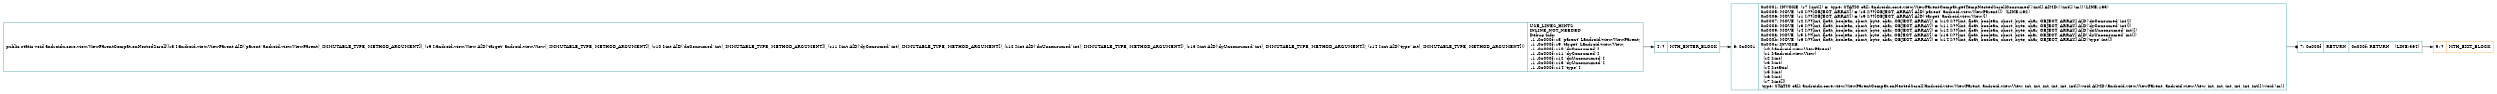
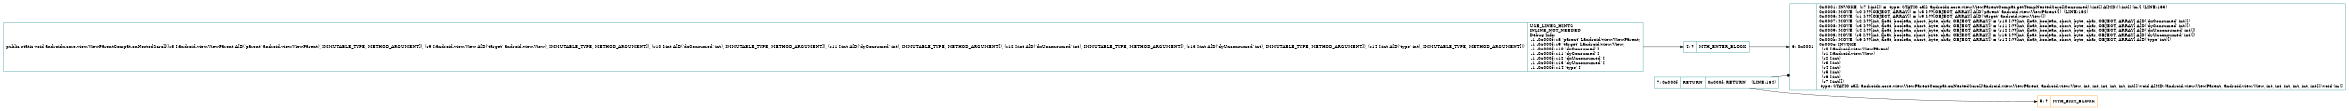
edge "6: 0x0001" -> "7: 0x000f": reversed
node "7: 0x000f": text "0x000f: RETURN    (LINE:364)" -> "0x000f: RETURN    (LINE:164)"
node "6: 0x0001": text "(r4 I:static)" -> "(r4 I:int)"
